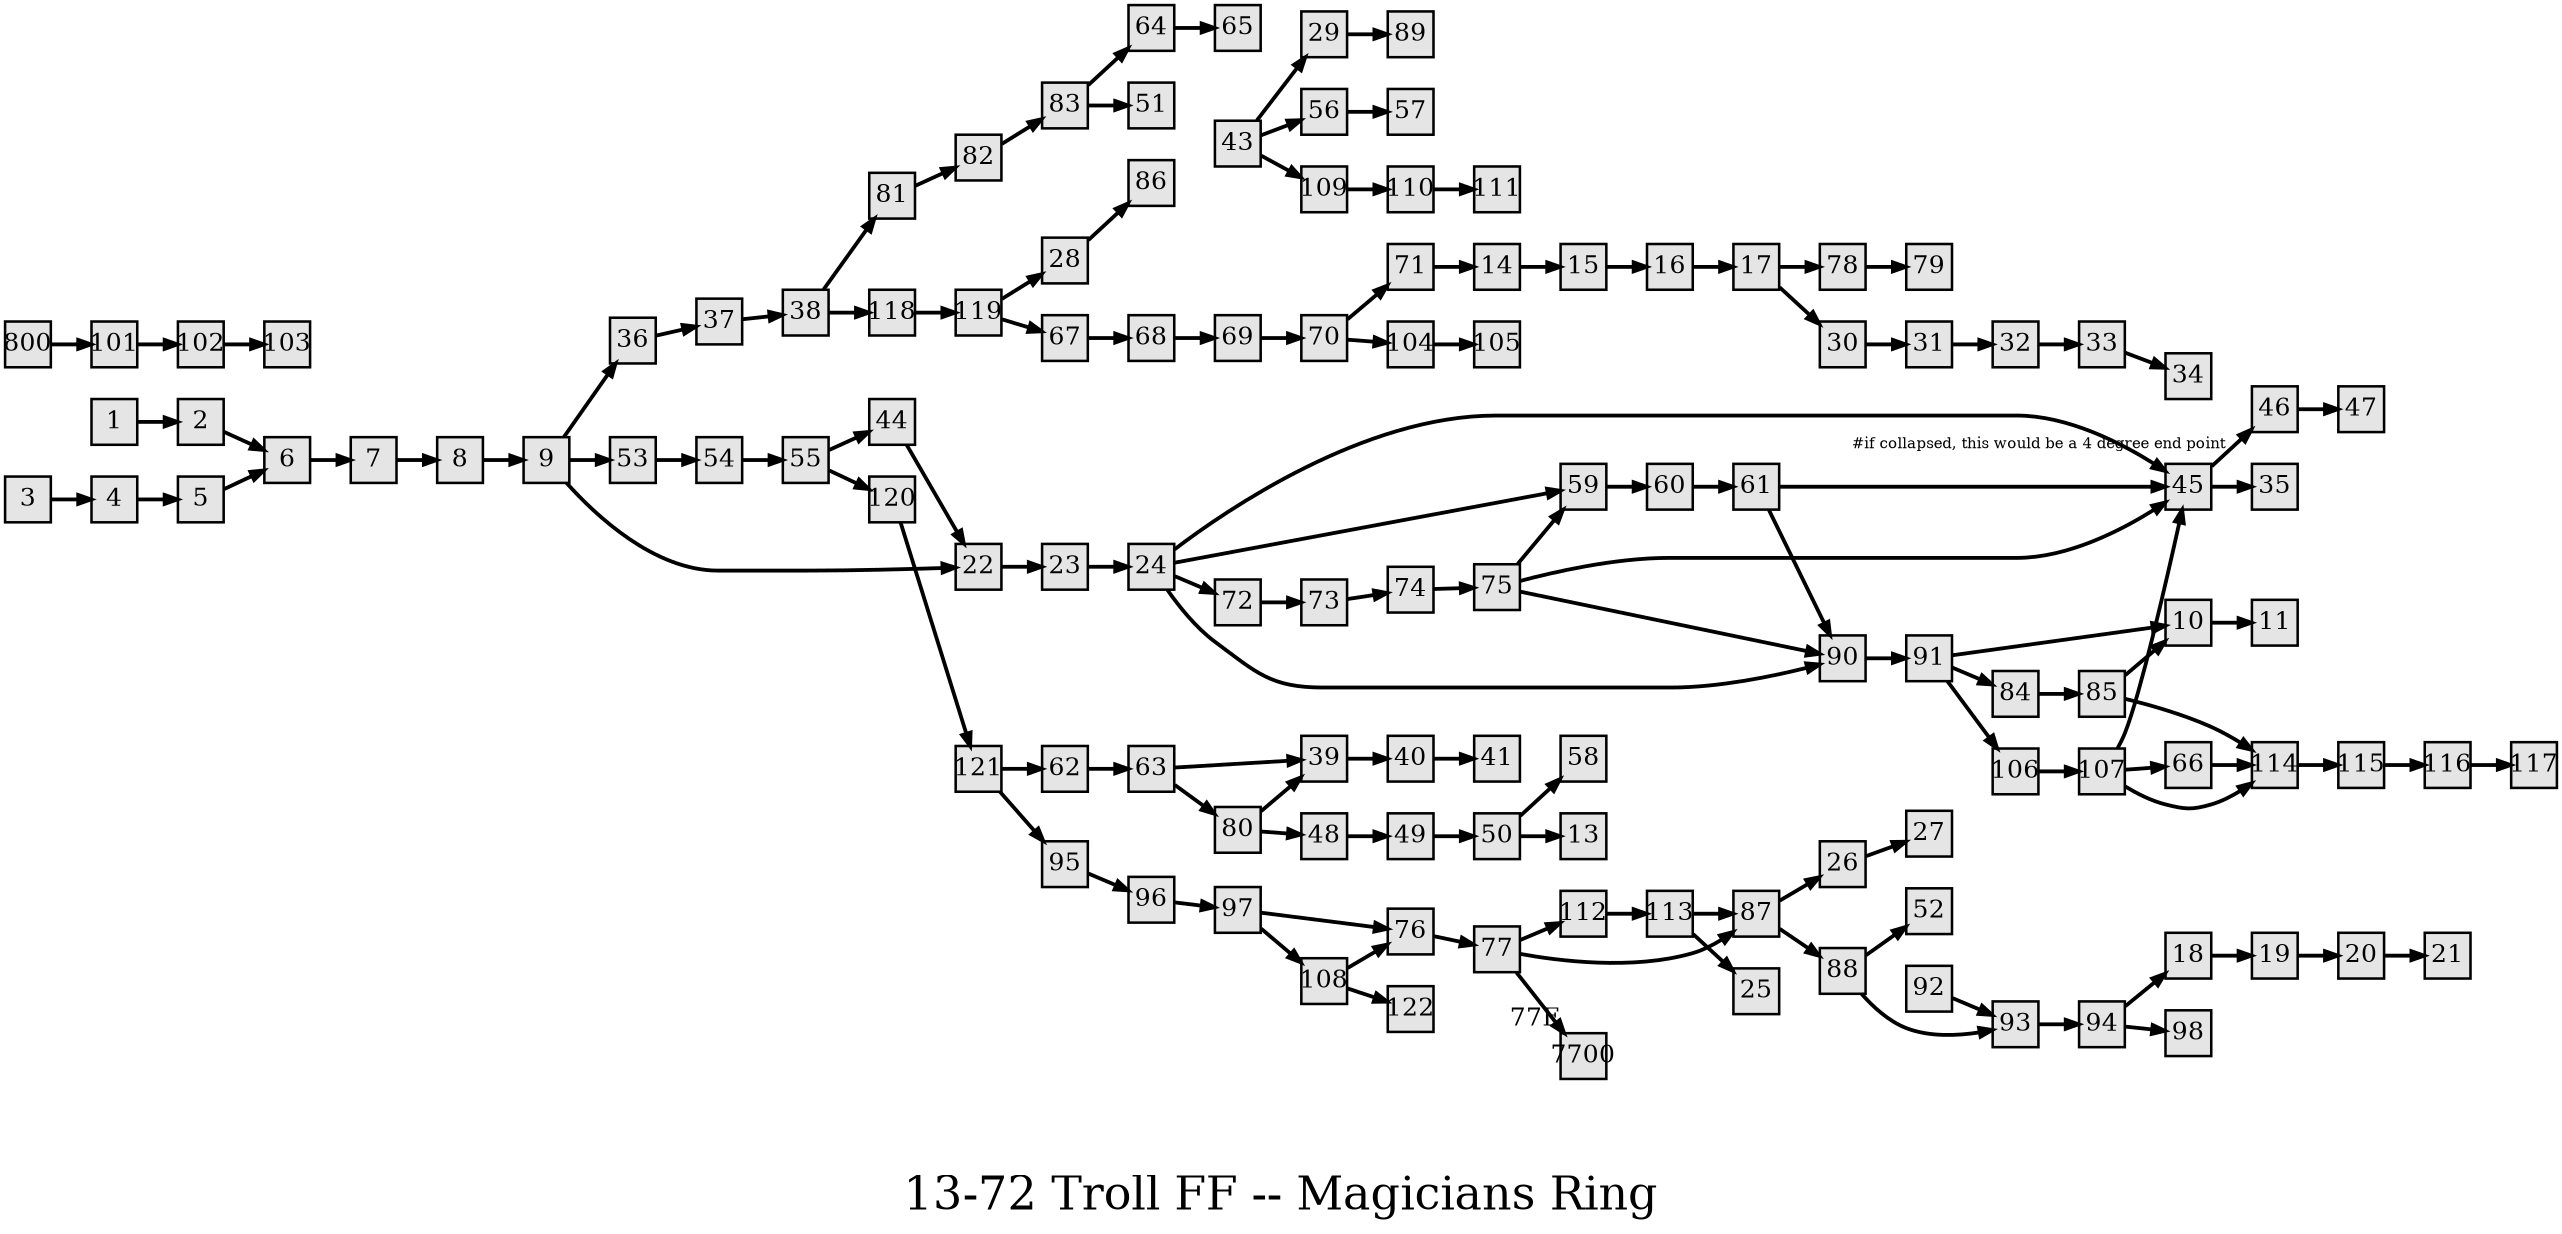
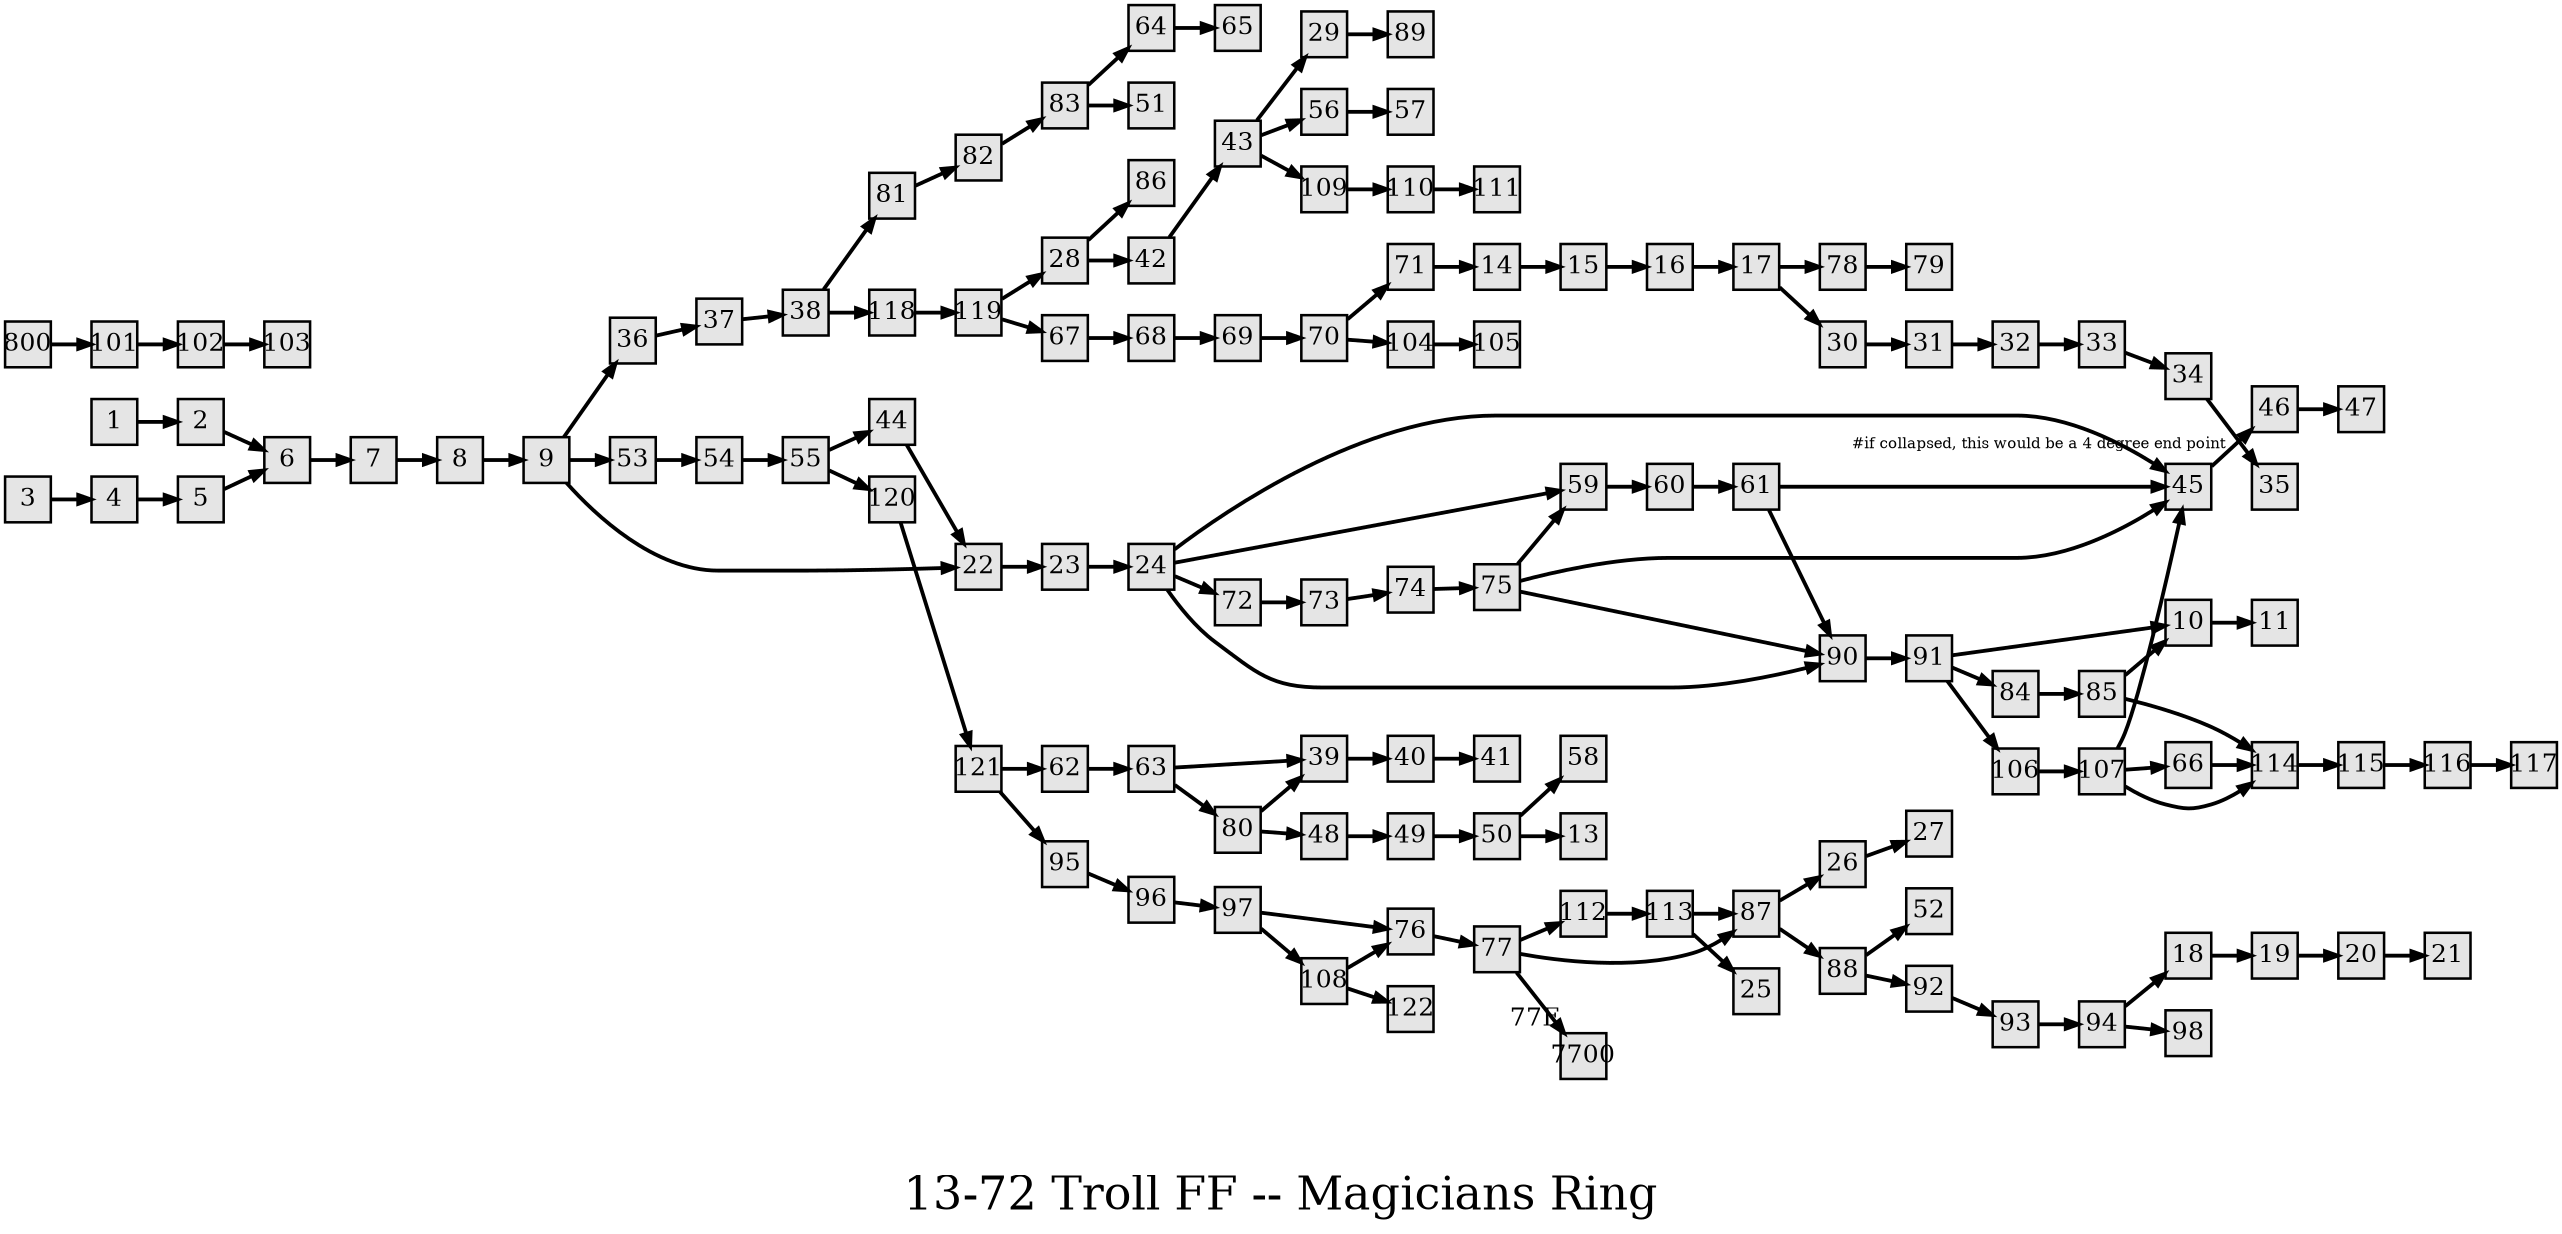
node "42": added
edge "45" -> "35": now "34" -> "35"
edge "88" -> "93": now "88" -> "92"
